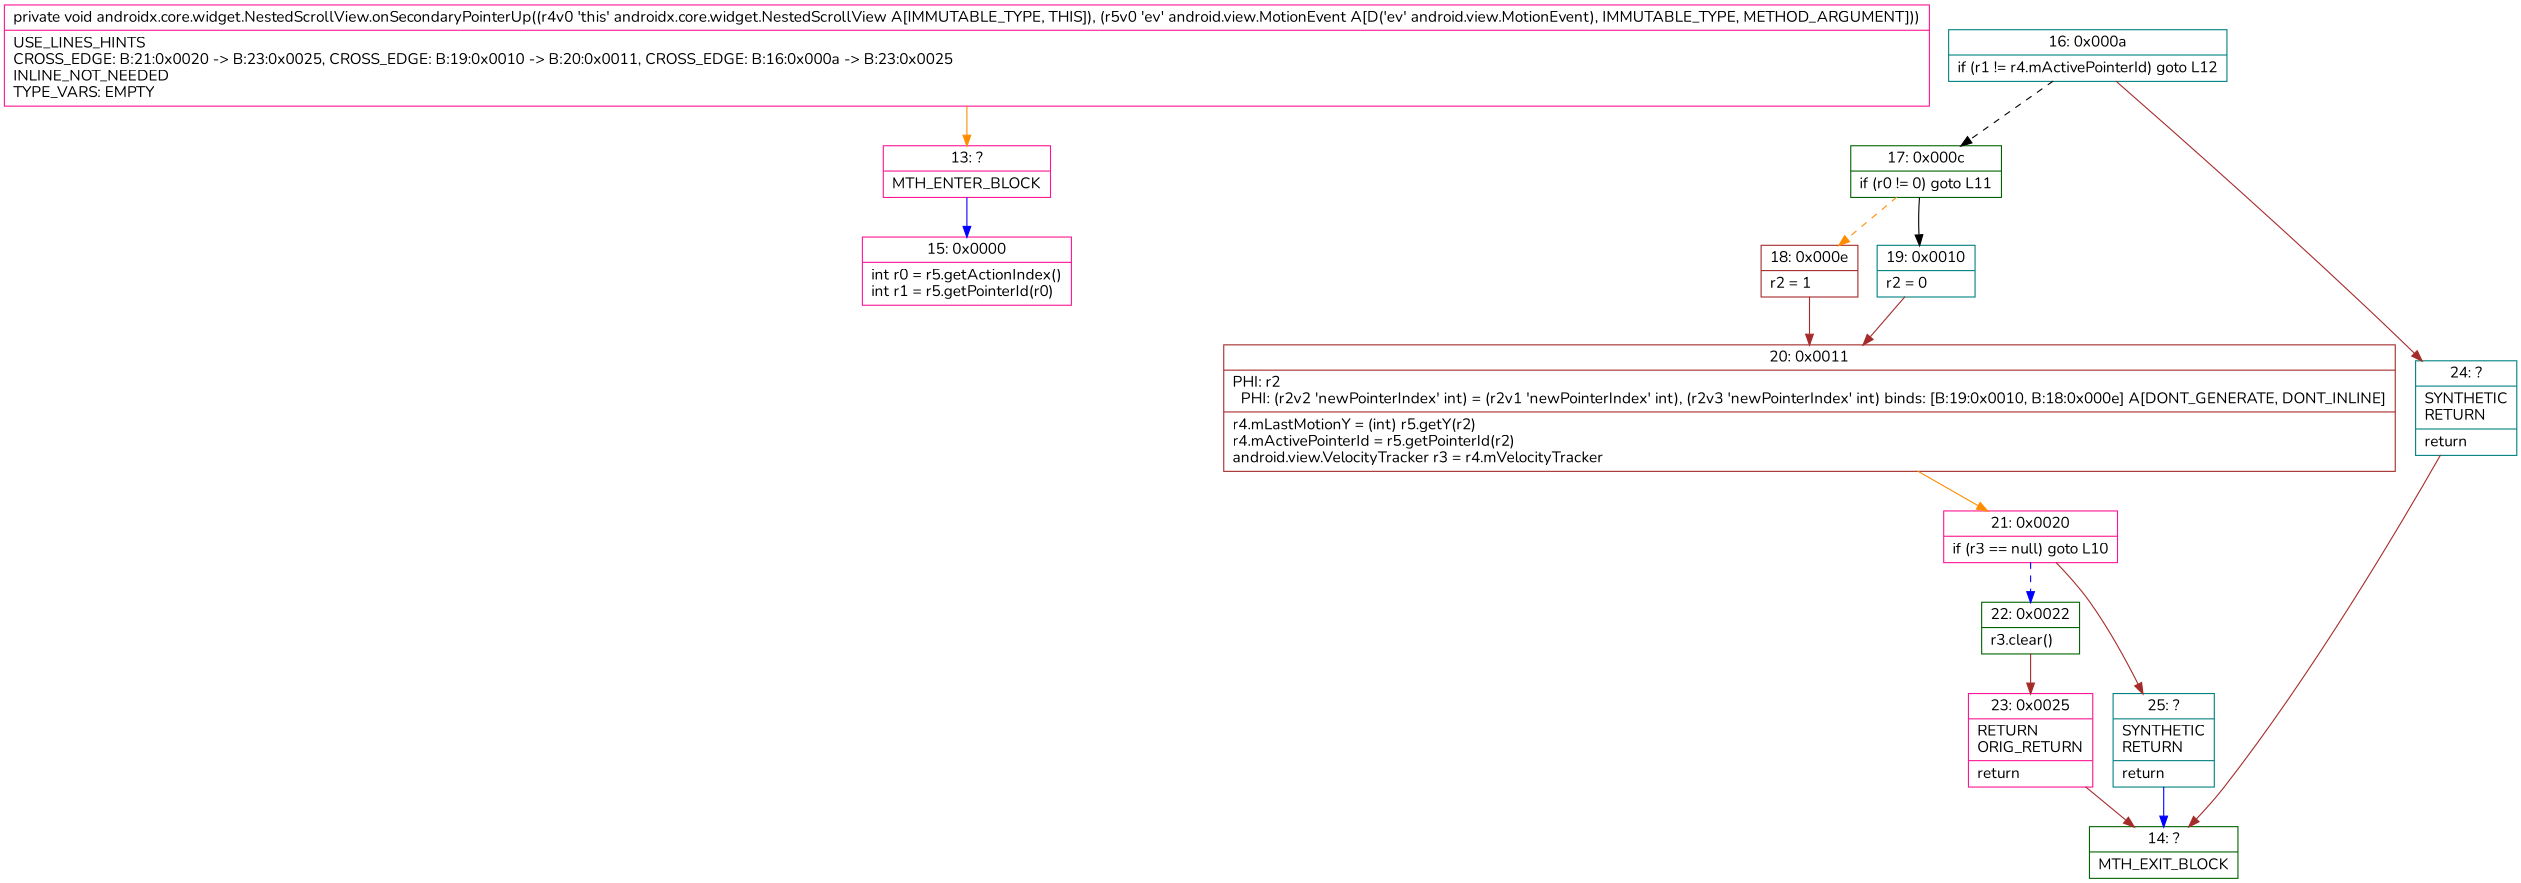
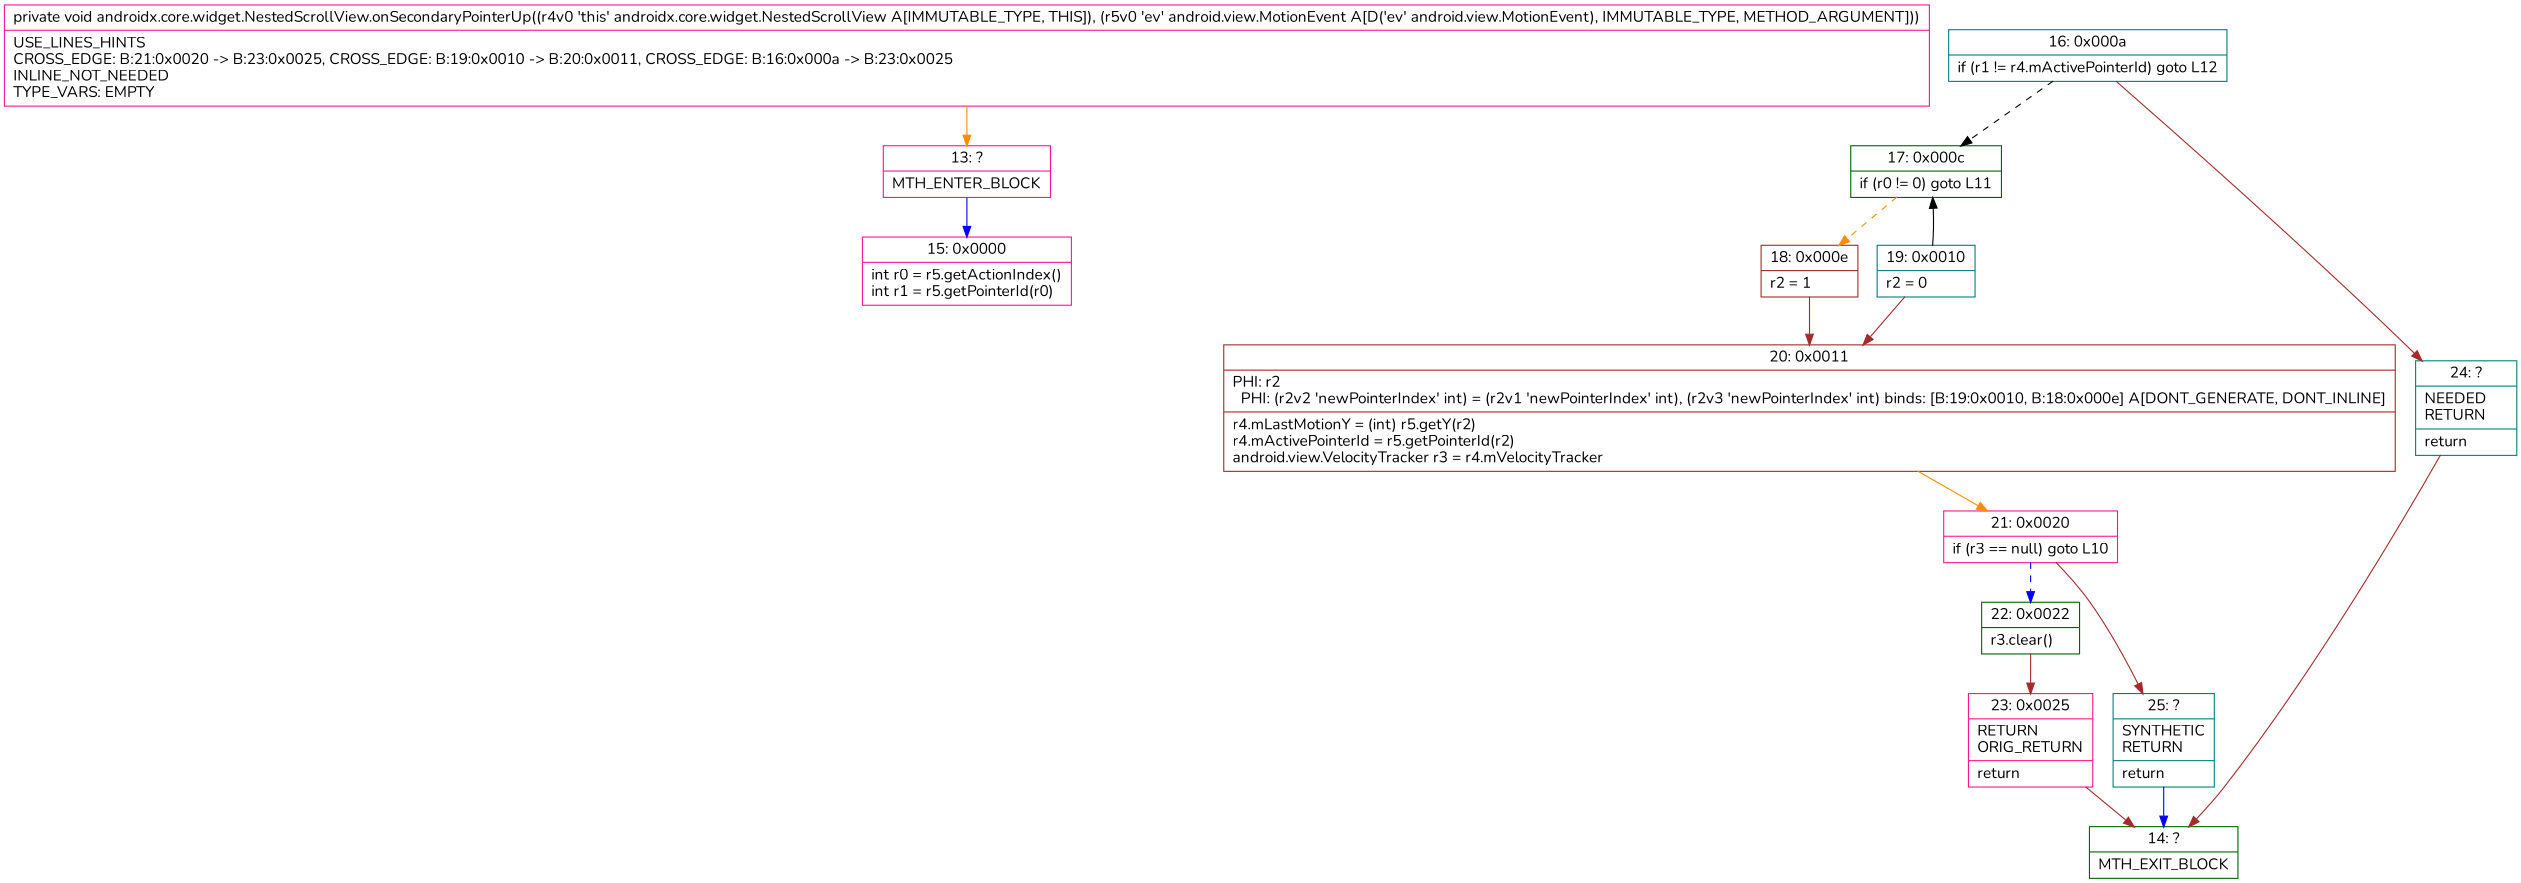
edge "17: 0x000c" -> "19: 0x0010": reversed
node "24: ?": text "SYNTHETIC" -> "NEEDED"
